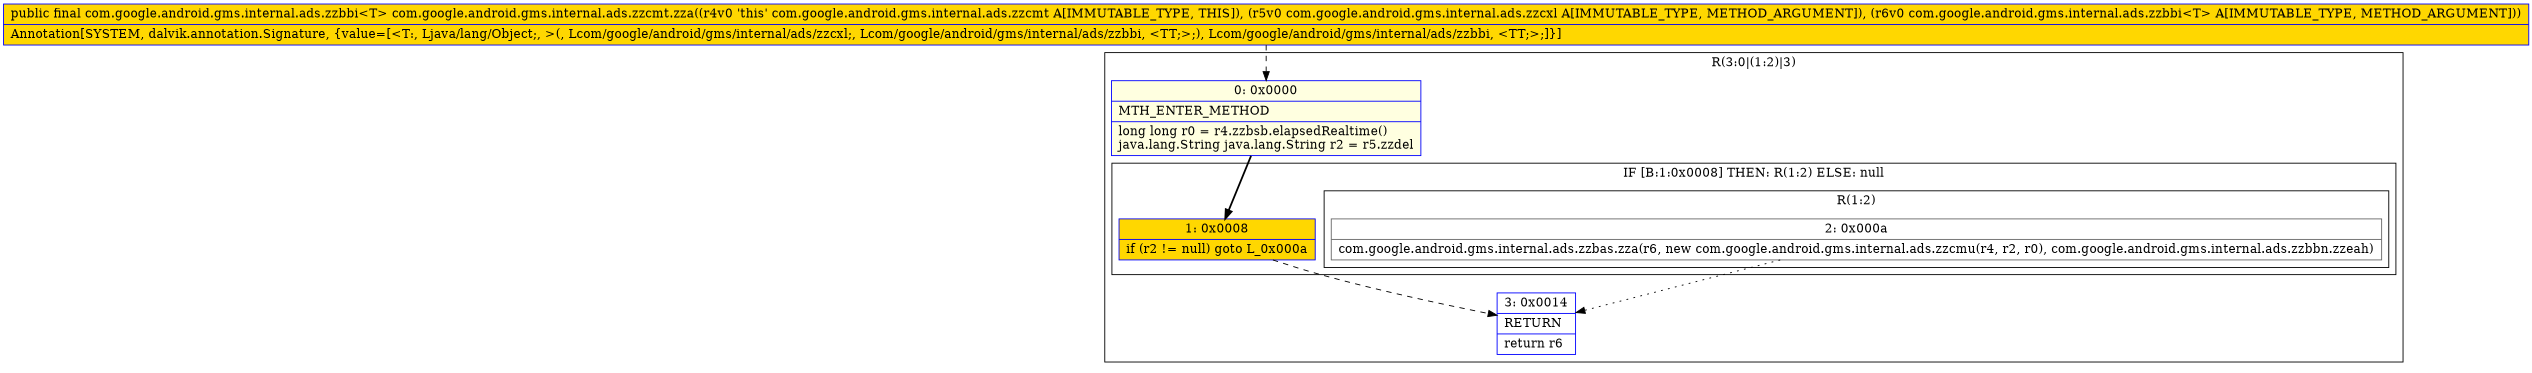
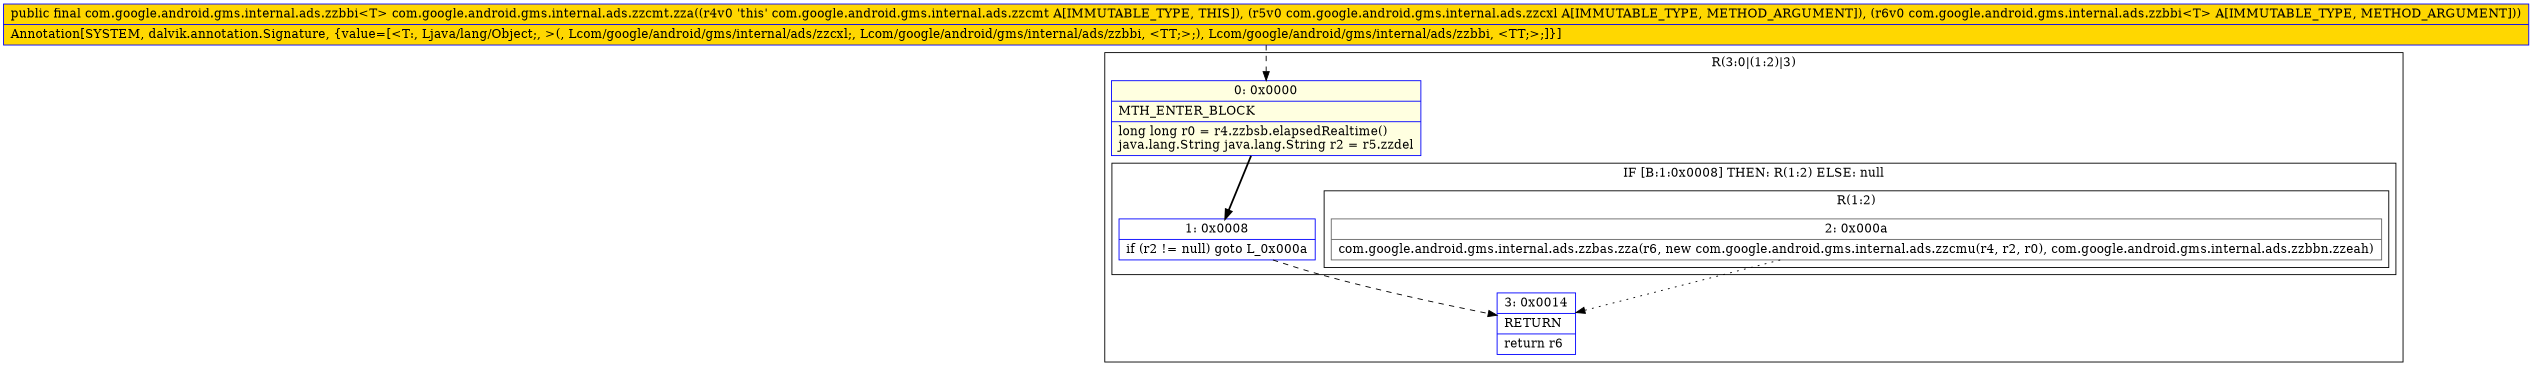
node "0: 0x0000": text "MTH_ENTER_METHOD" -> "MTH_ENTER_BLOCK"
node "1: 0x0008": fillcolor gold -> white
